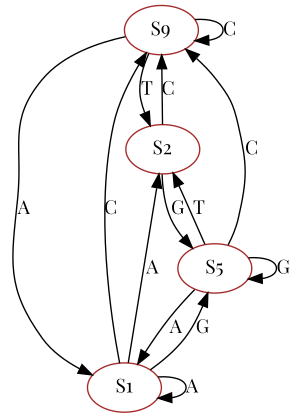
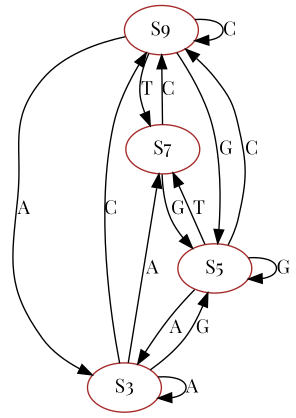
edge "S9" -> "S5": added, label "G"
node "S2": label "S2" -> "S7"
node "S1": label "S1" -> "S3"
